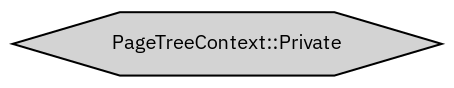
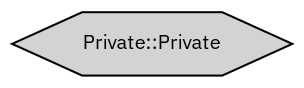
node "PageTreeContext::Private": label "PageTreeContext::Private" -> "Private::Private"
